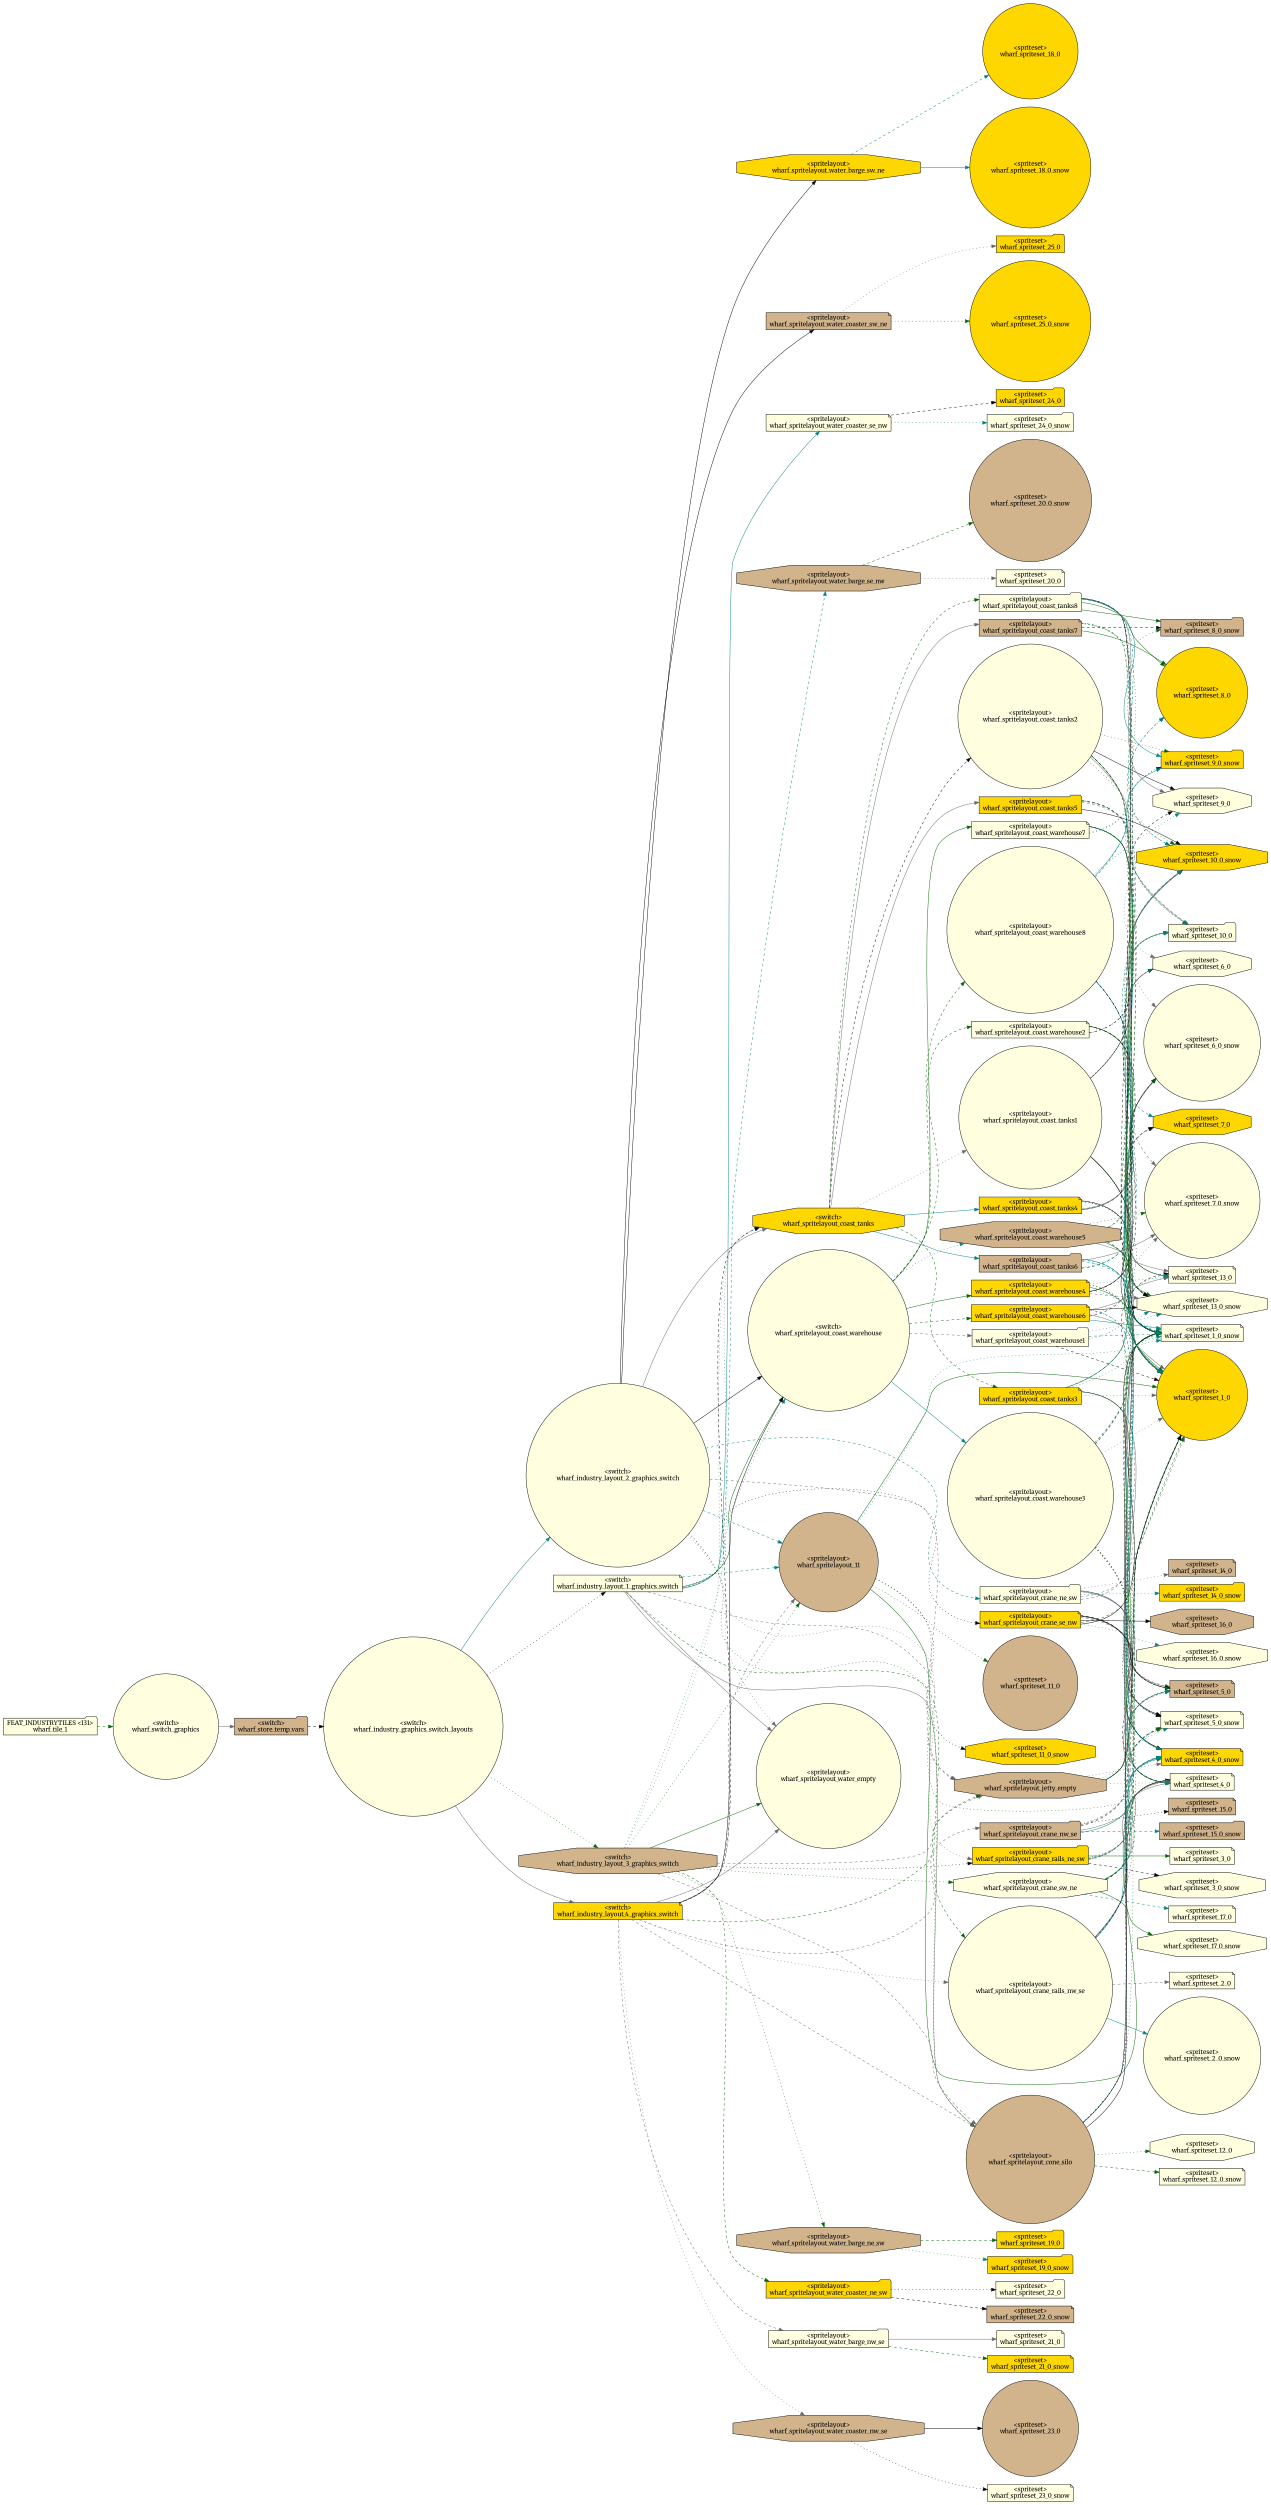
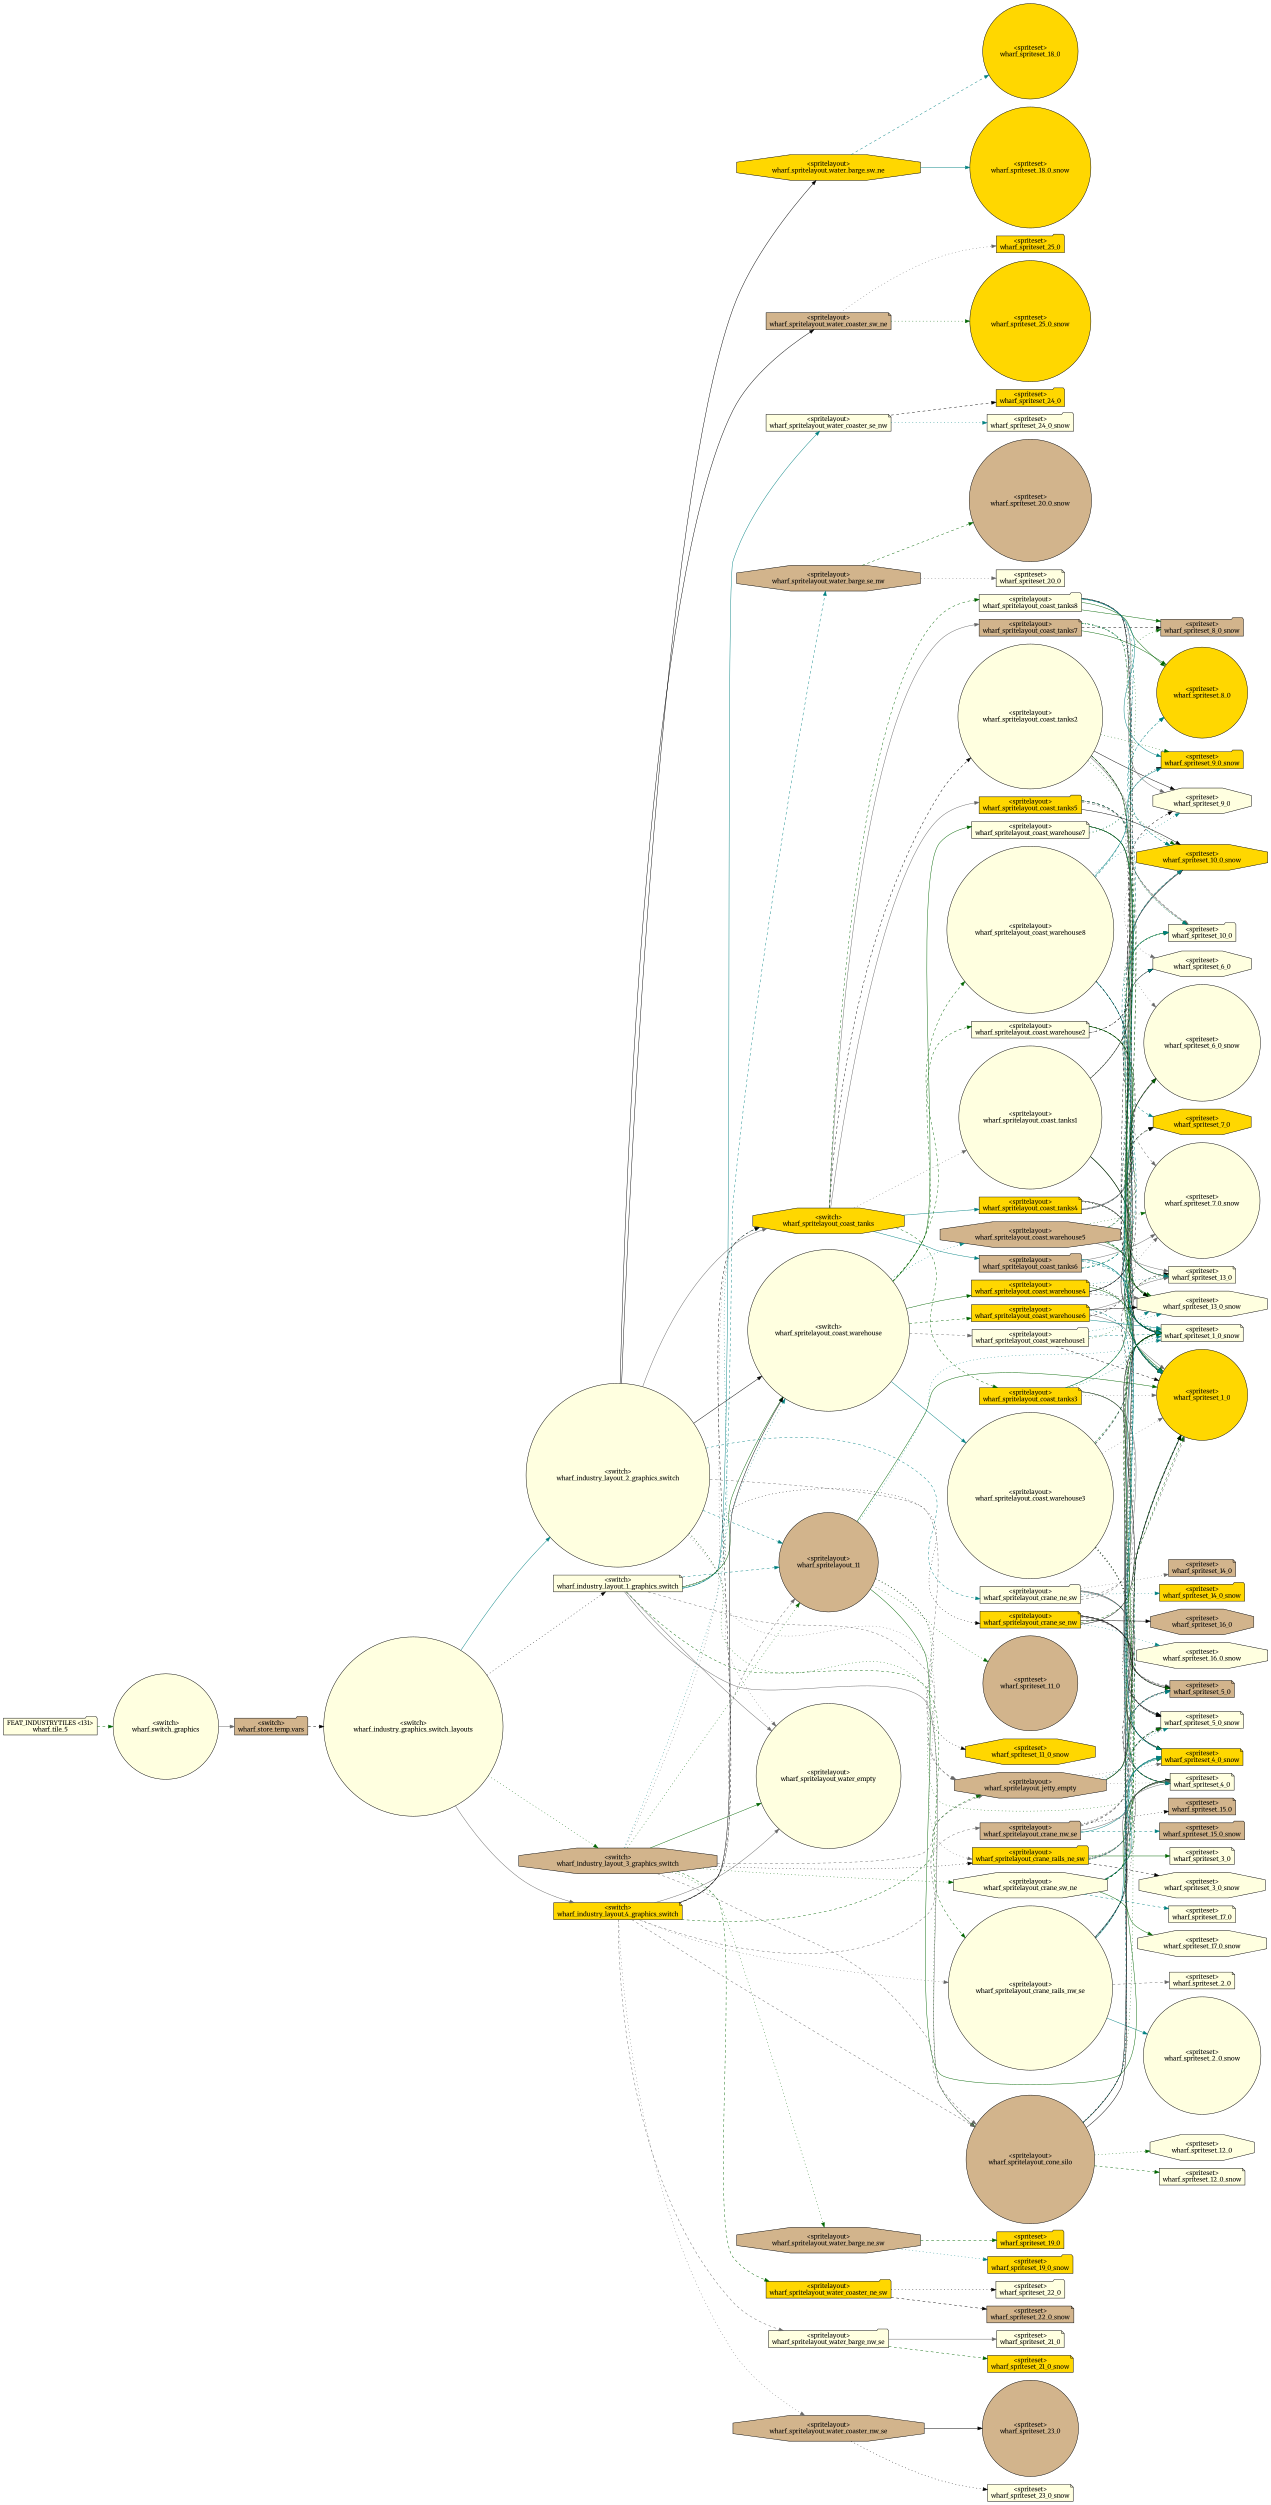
node "FEAT_INDUSTRYTILES <131> wharf_tile_1": label "FEAT_INDUSTRYTILES <131> wharf_tile_1" -> "FEAT_INDUSTRYTILES <131> wharf_tile_5"
